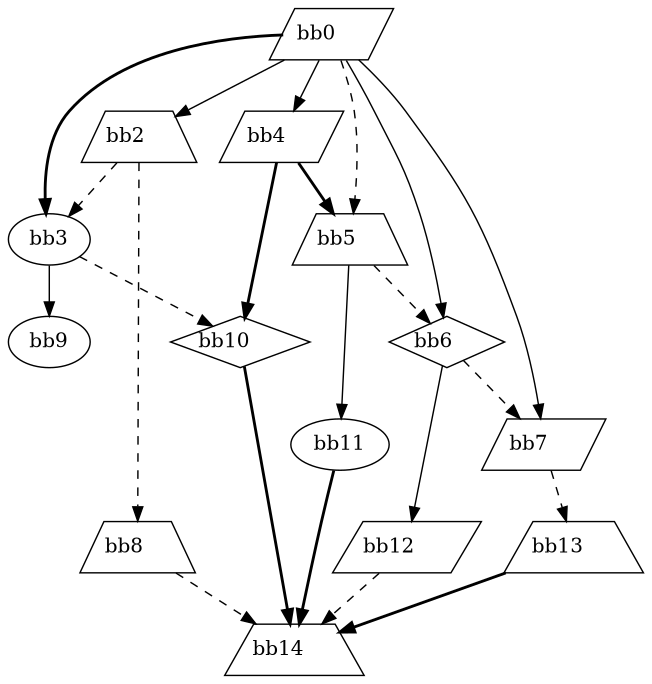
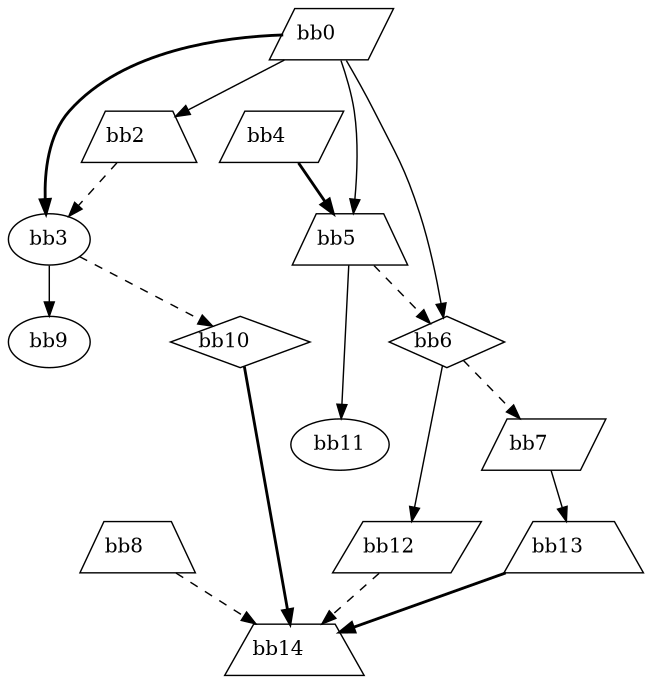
edge "bb0" -> "bb4": removed
edge "bb0" -> "bb5": style dashed -> solid
edge "bb0" -> "bb7": removed
edge "bb4" -> "bb10": removed
edge "bb2" -> "bb8": removed
edge "bb7" -> "bb13": style dashed -> solid
edge "bb11" -> "bb14": removed
